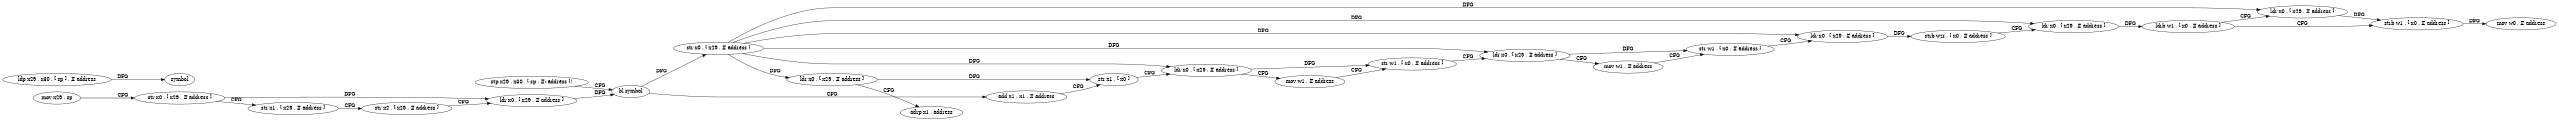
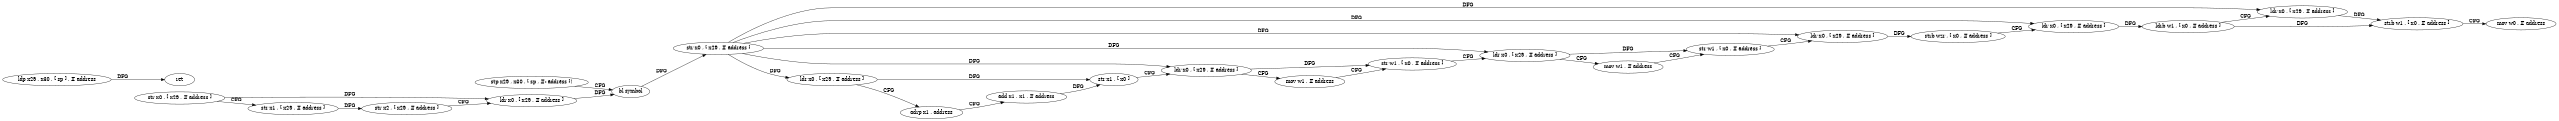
edge "strb w1 , [ x0 , # address ]" -> "mov w0 , # address": label "DFG" -> "CFG"
edge "ldrb w1 , [ x0 , # address ]" -> "strb w1 , [ x0 , # address ]": label "CFG" -> "DFG"
node "symbol": label "symbol" -> "ret"
edge "add x1 , x1 , # address" -> "str x1 , [ x0 ]": label "CFG" -> "DFG"
edge "bl symbol" -> "add x1 , x1 , # address": now "adrp x1 , address" -> "add x1 , x1 , # address"
node "mov x29 , sp": removed
edge "str x1 , [ x29 , # address ]" -> "str x2 , [ x29 , # address ]": label "CFG" -> "DFG"
